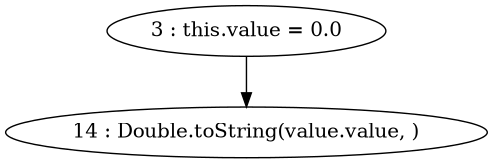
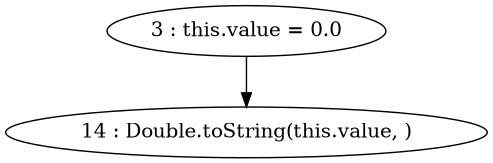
node "14 : Double.toString(value.value, )": label "14 : Double.toString(value.value, )" -> "14 : Double.toString(this.value, )"
